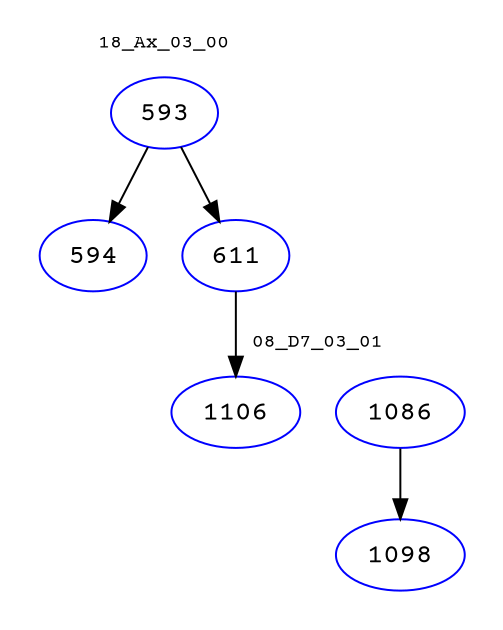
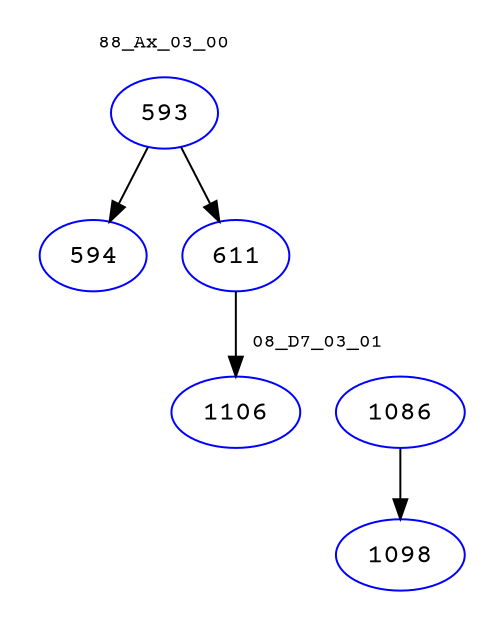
cluster "18_Ax_03_00": label "18_Ax_03_00" -> "88_Ax_03_00"
